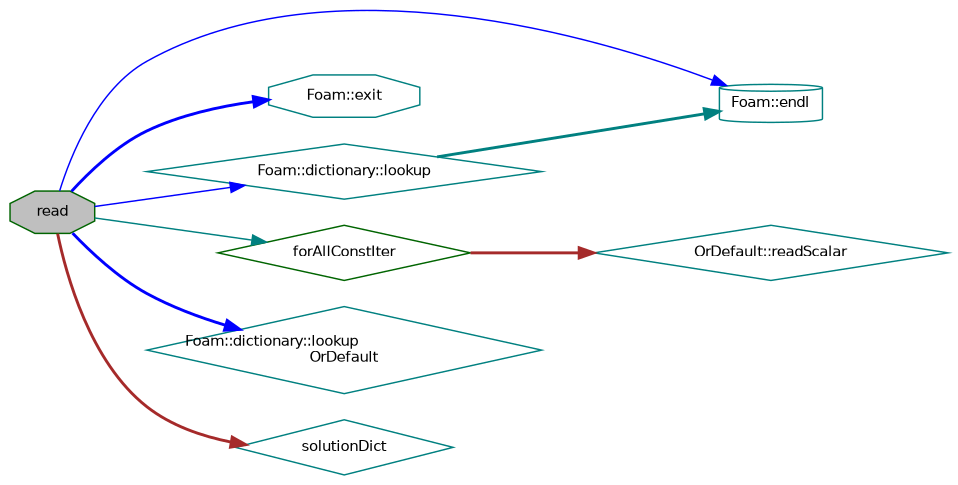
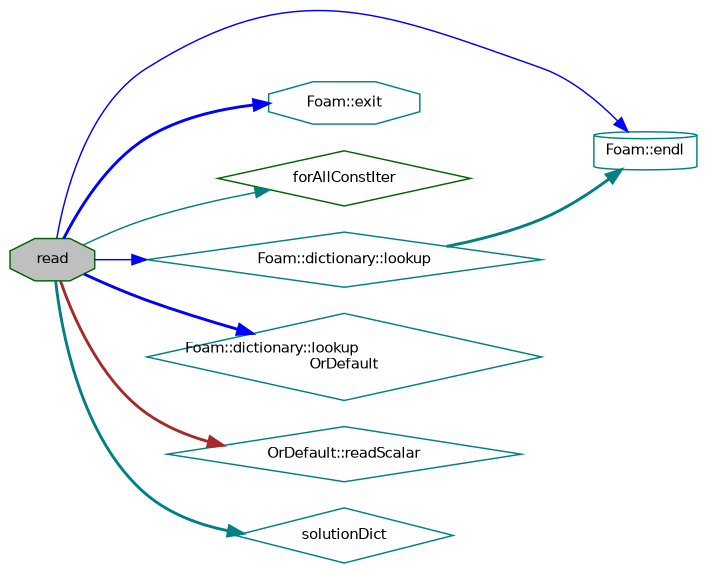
edge "forAllConstIter" -> "OrDefault::readScalar": now "read" -> "OrDefault::readScalar"
edge "read" -> "solutionDict": color brown -> teal
